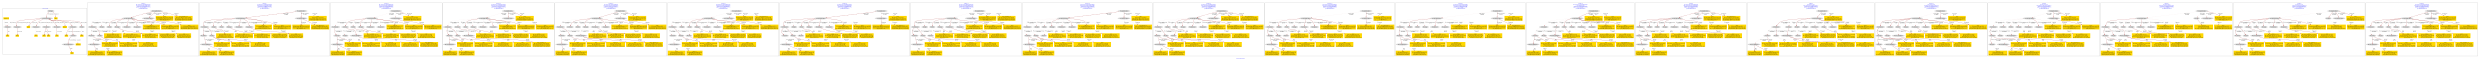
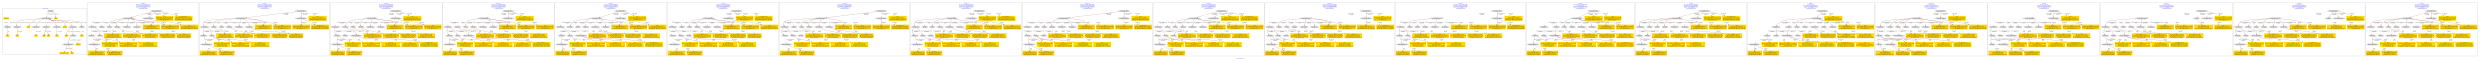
node "author_appellation_uri": added
